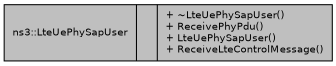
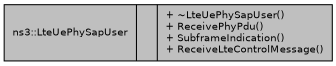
node "ns3::LteUePhySapUser": text "+ LteUePhySapUser()" -> "+ SubframeIndication()"
